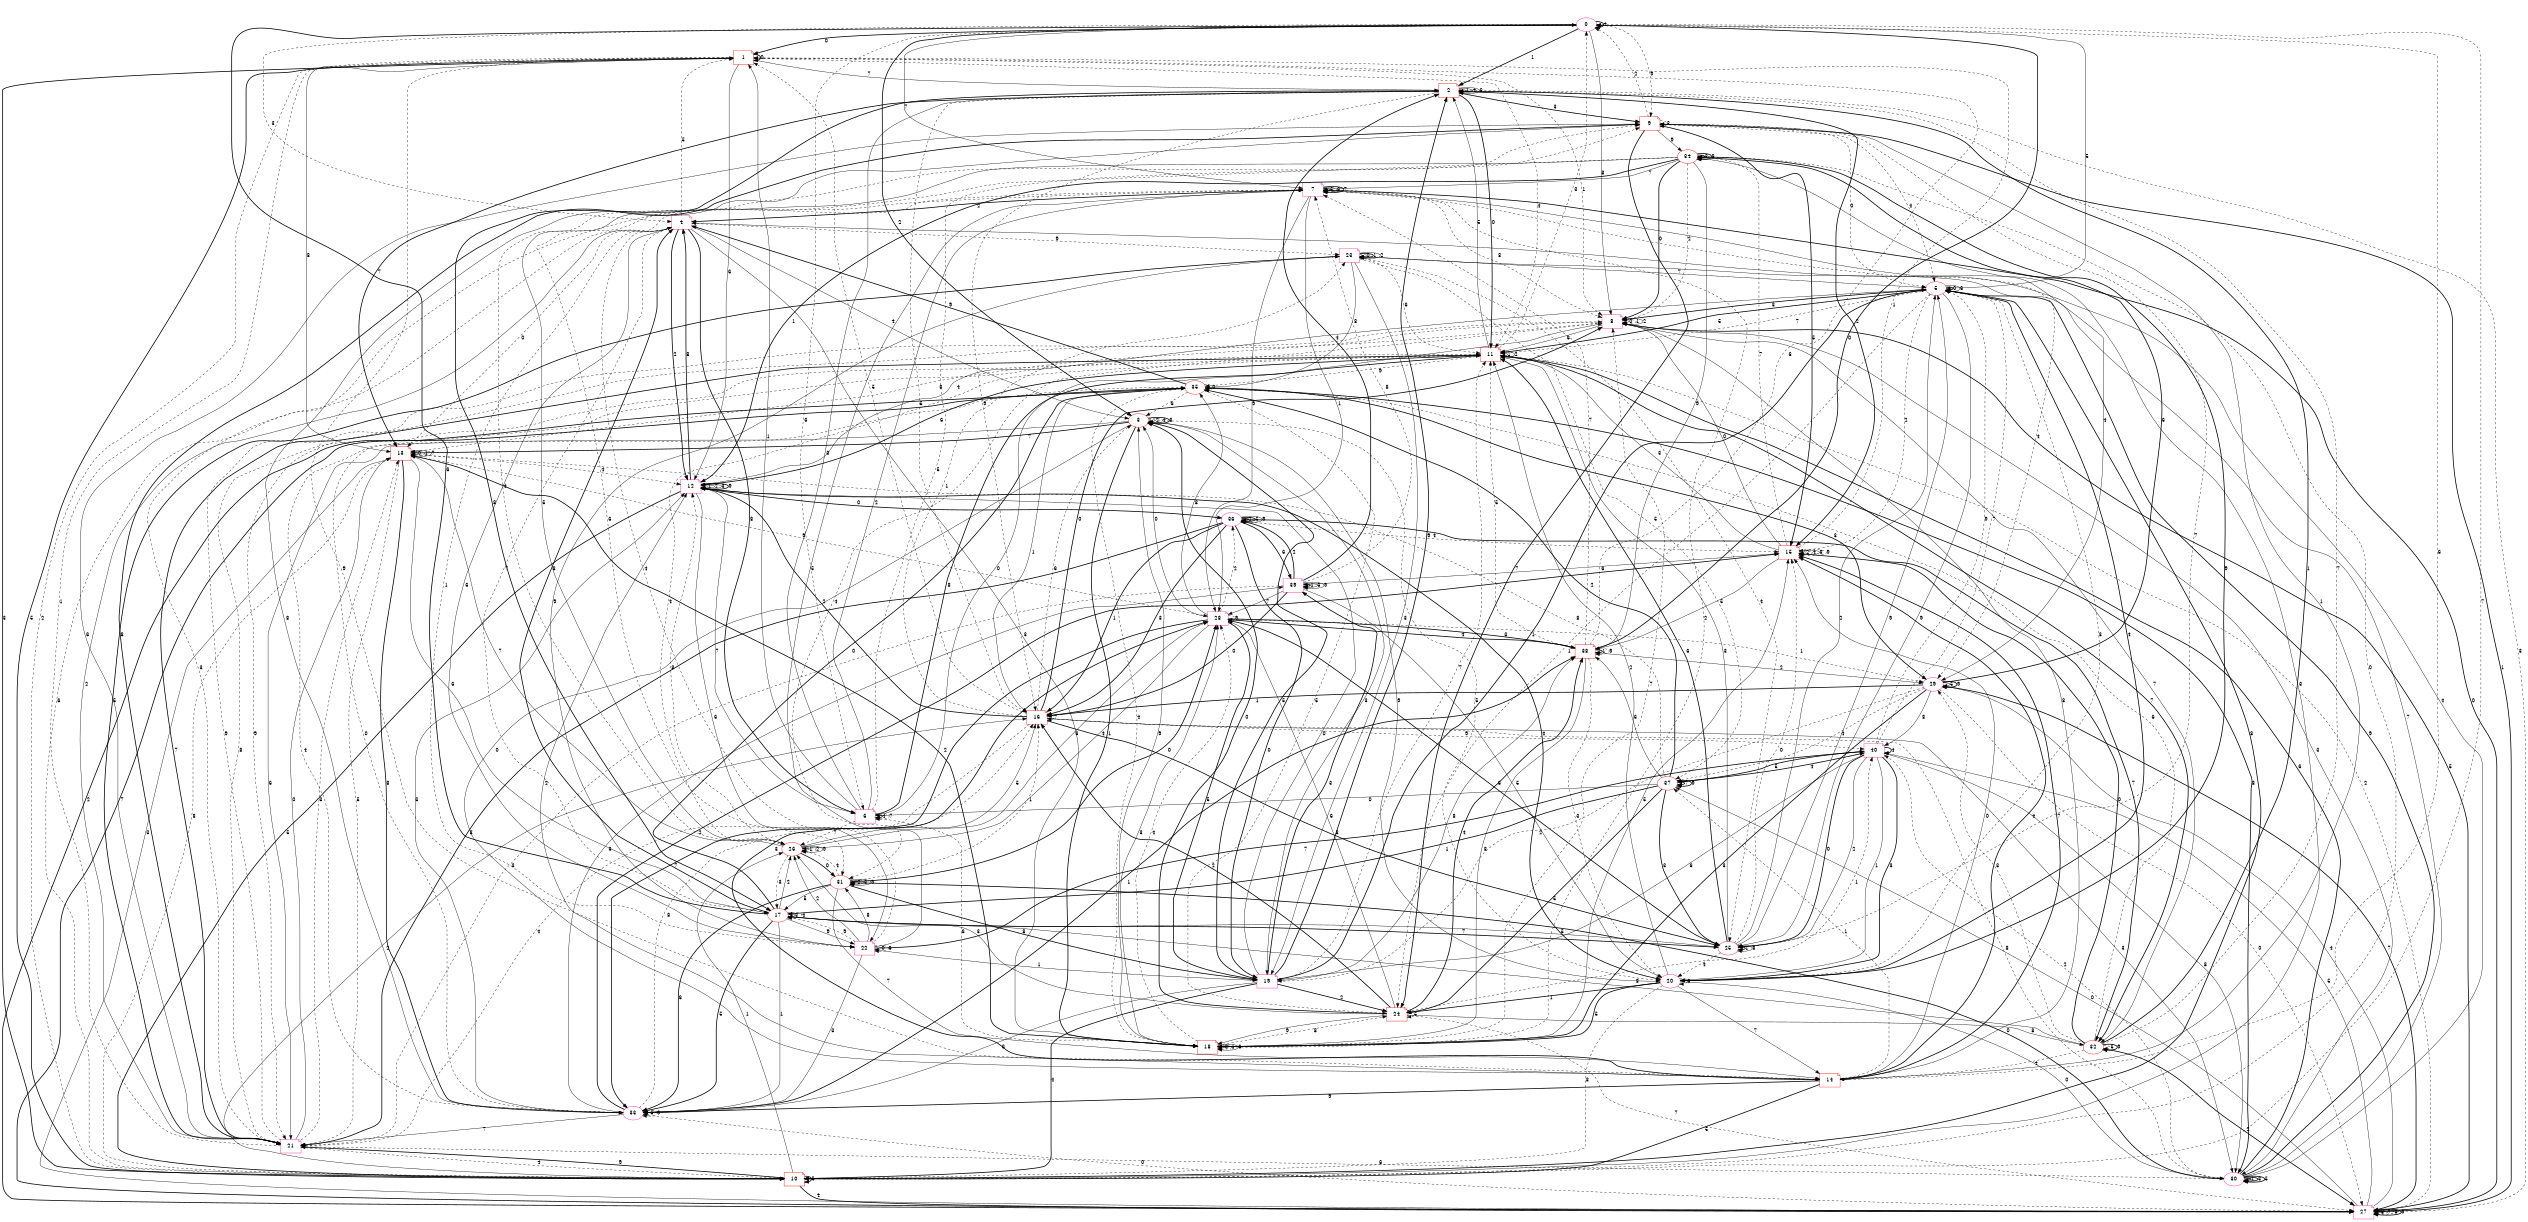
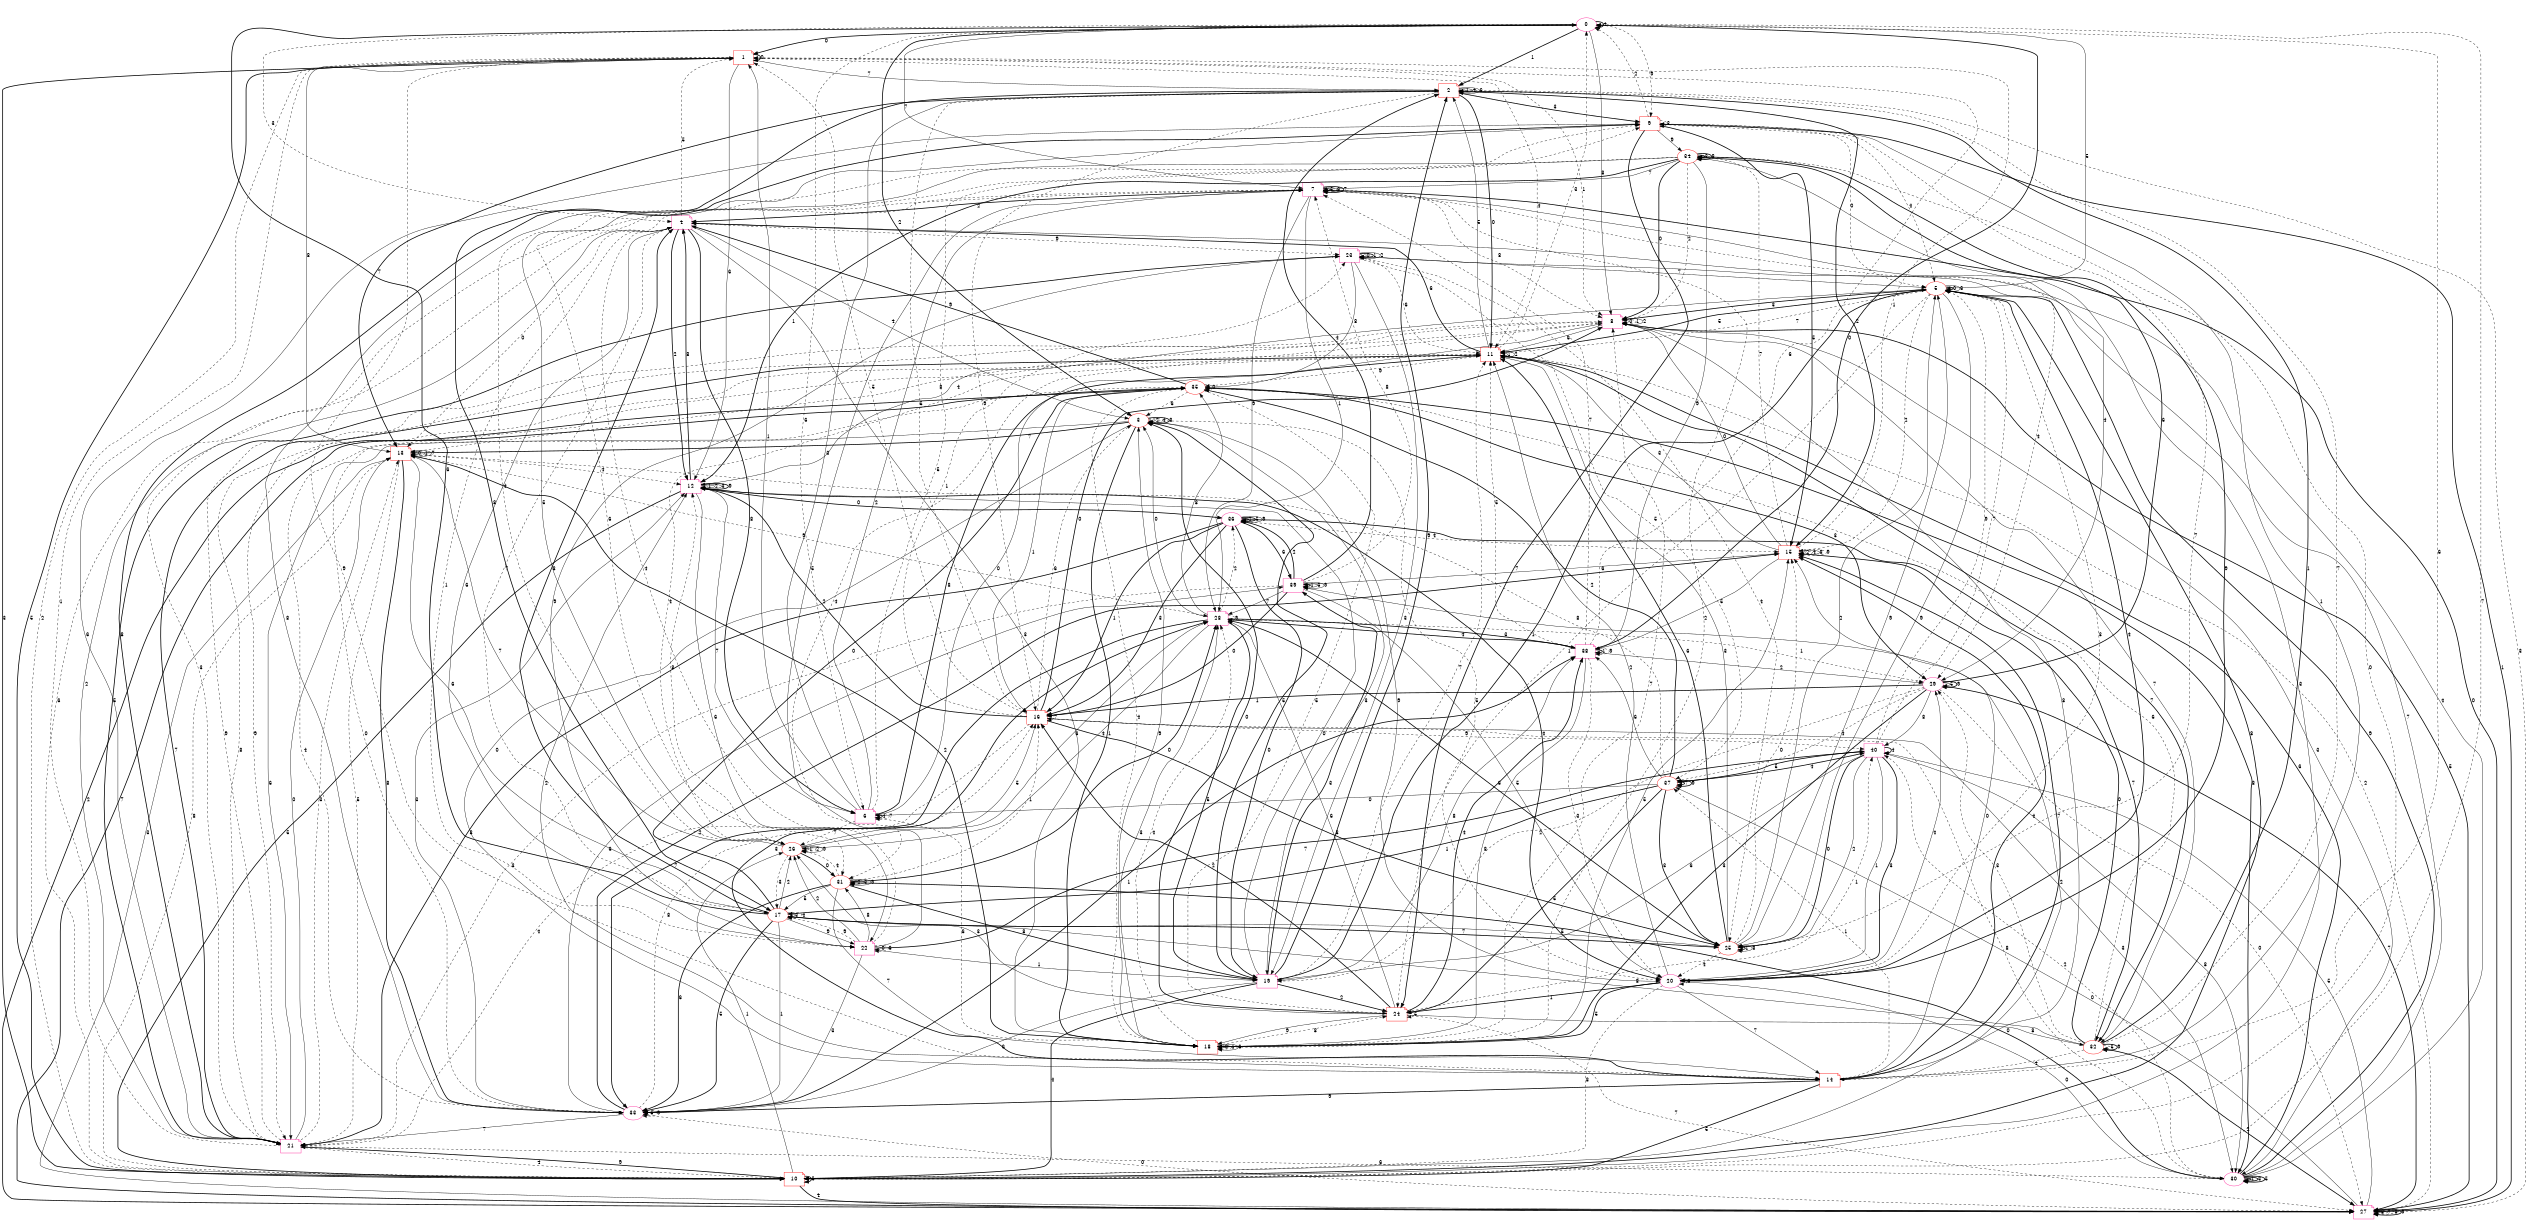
edge "11" -> "12": now "11" -> "4"
node "38": color red -> deeppink
edge "27" -> "29": now "20" -> "29"
edge "10" -> "16": now "10" -> "39"
